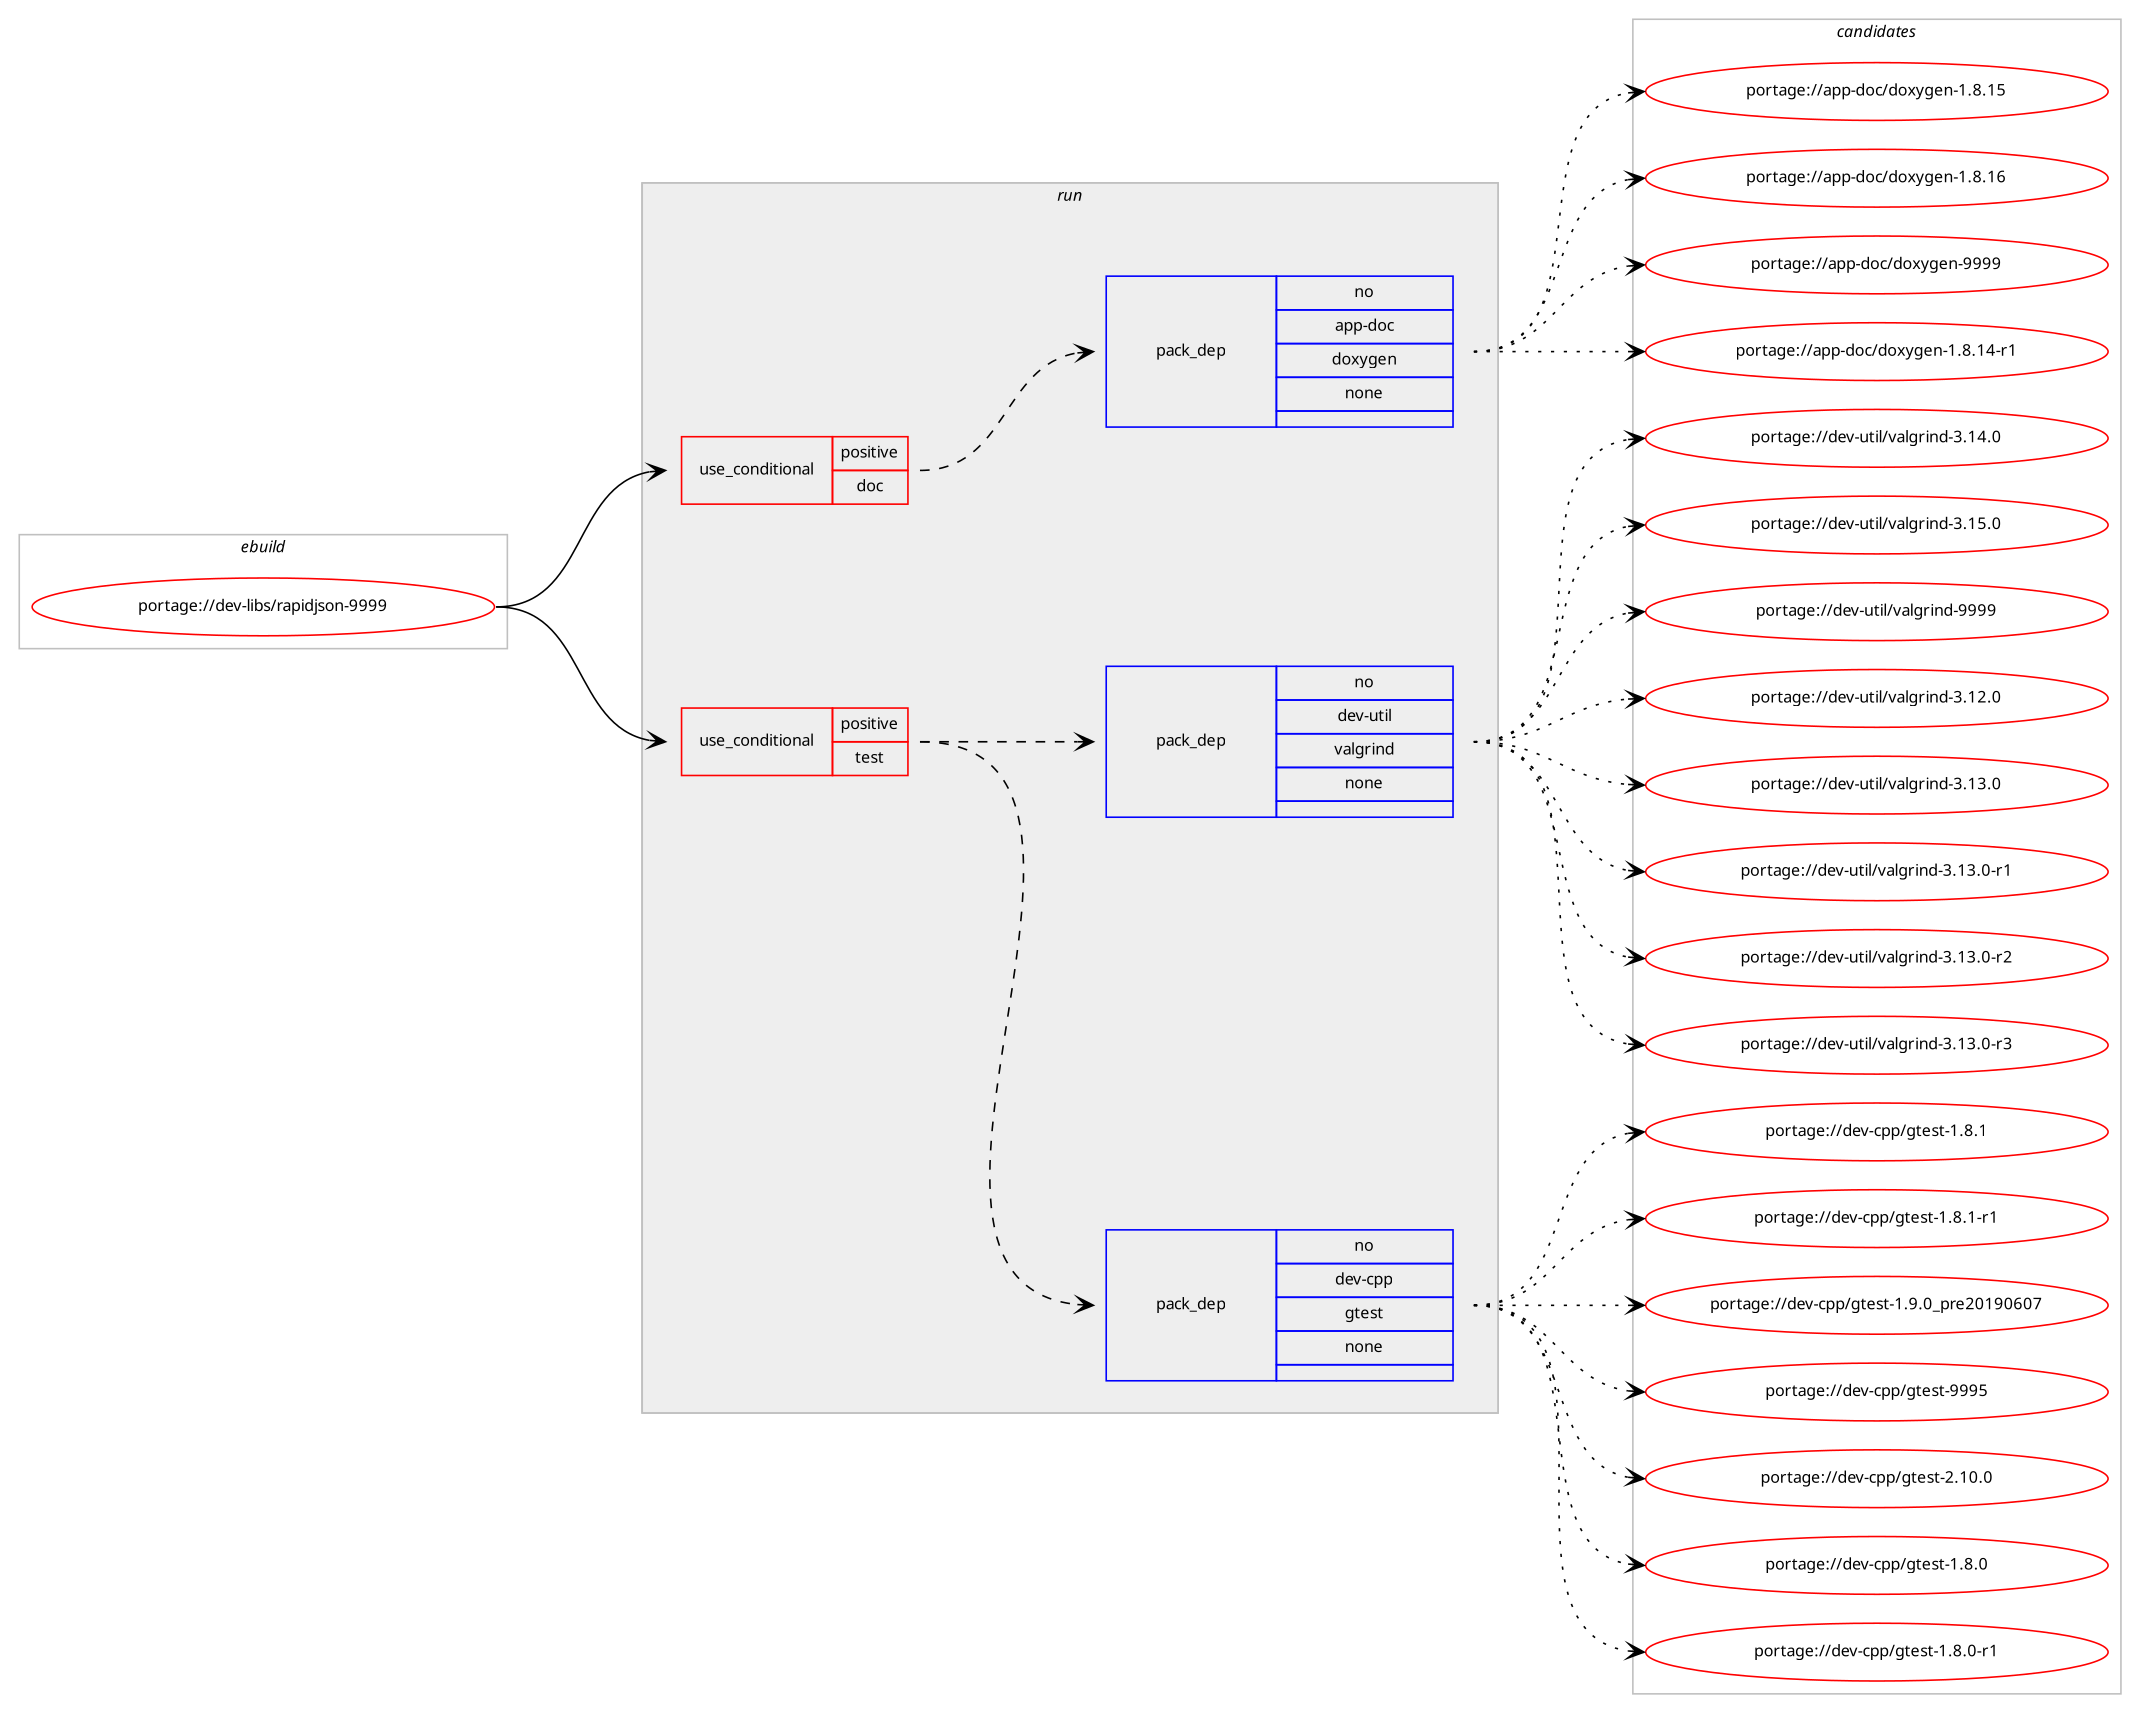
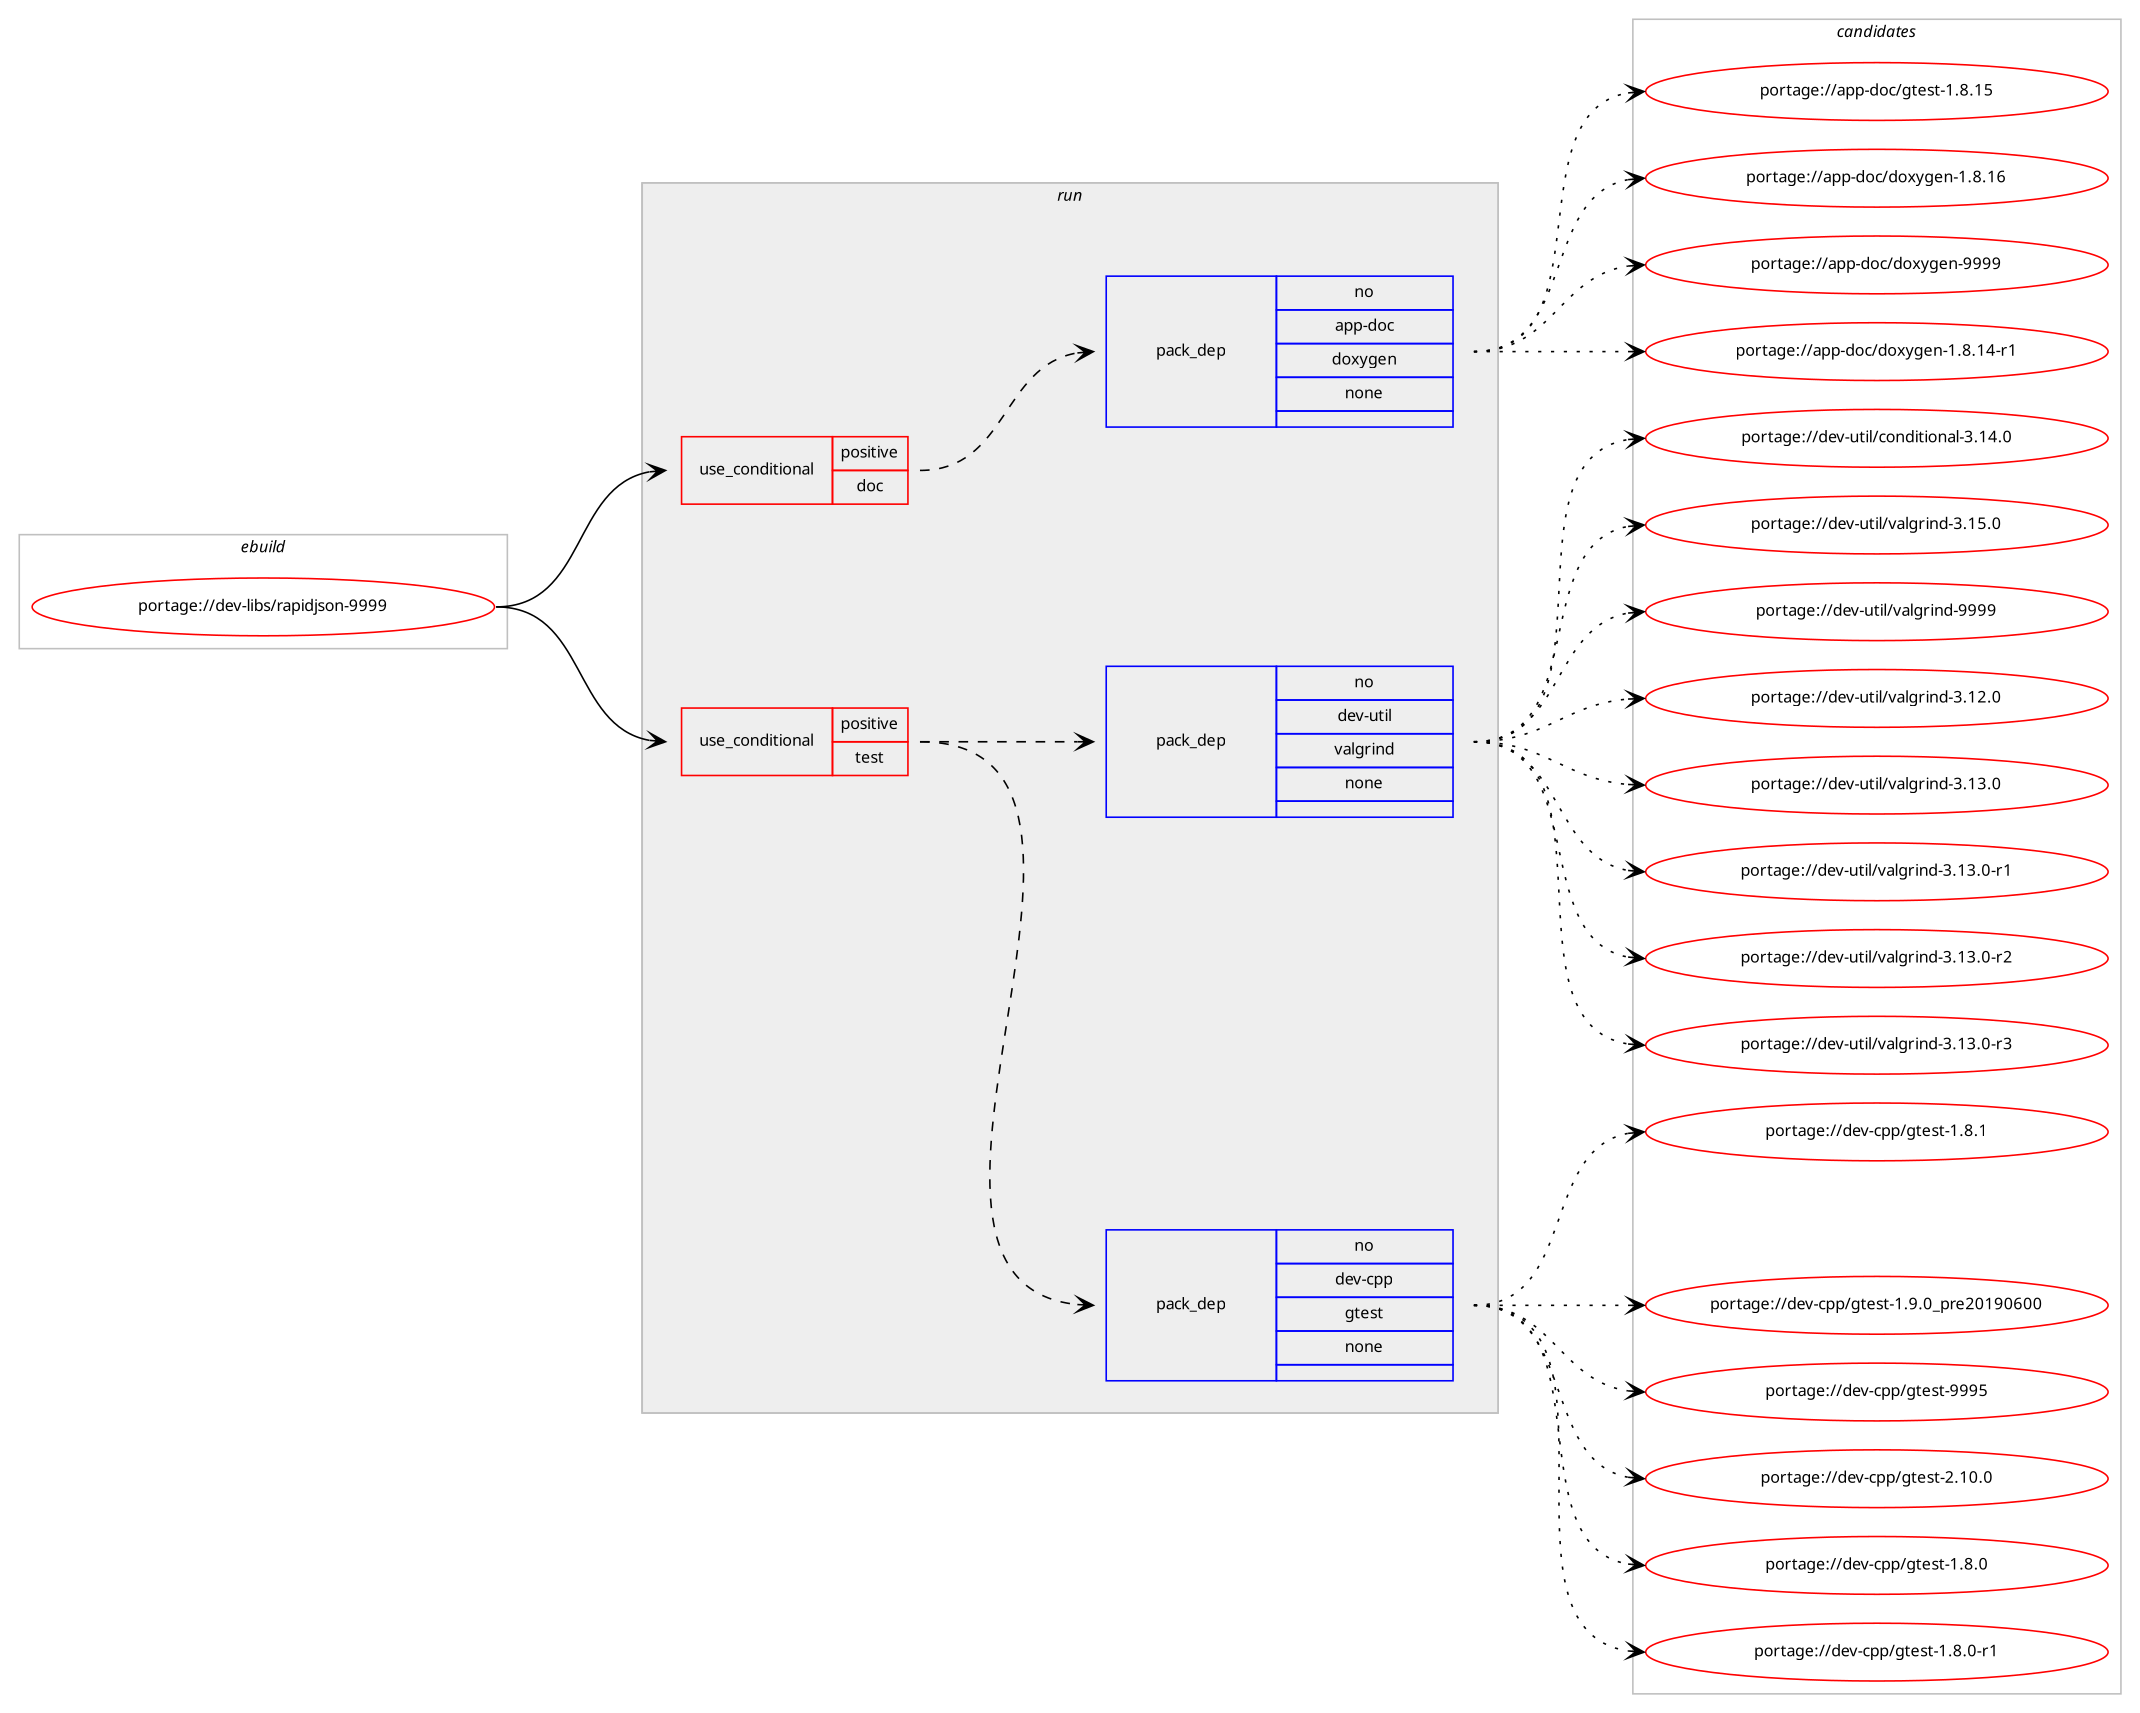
node "portage://app-doc/doxygen-1.8.15": label "portage://app-doc/doxygen-1.8.15" -> "portage://app-doc/gtest-1.8.15"
node "portage://dev-util/valgrind-3.14.0": label "portage://dev-util/valgrind-3.14.0" -> "portage://dev-util/conditional-3.14.0"
node "portage://dev-cpp/gtest-1.8.1-r1": removed
node "portage://dev-cpp/gtest-1.9.0_pre20190607": label "portage://dev-cpp/gtest-1.9.0_pre20190607" -> "portage://dev-cpp/gtest-1.9.0_pre20190600"
